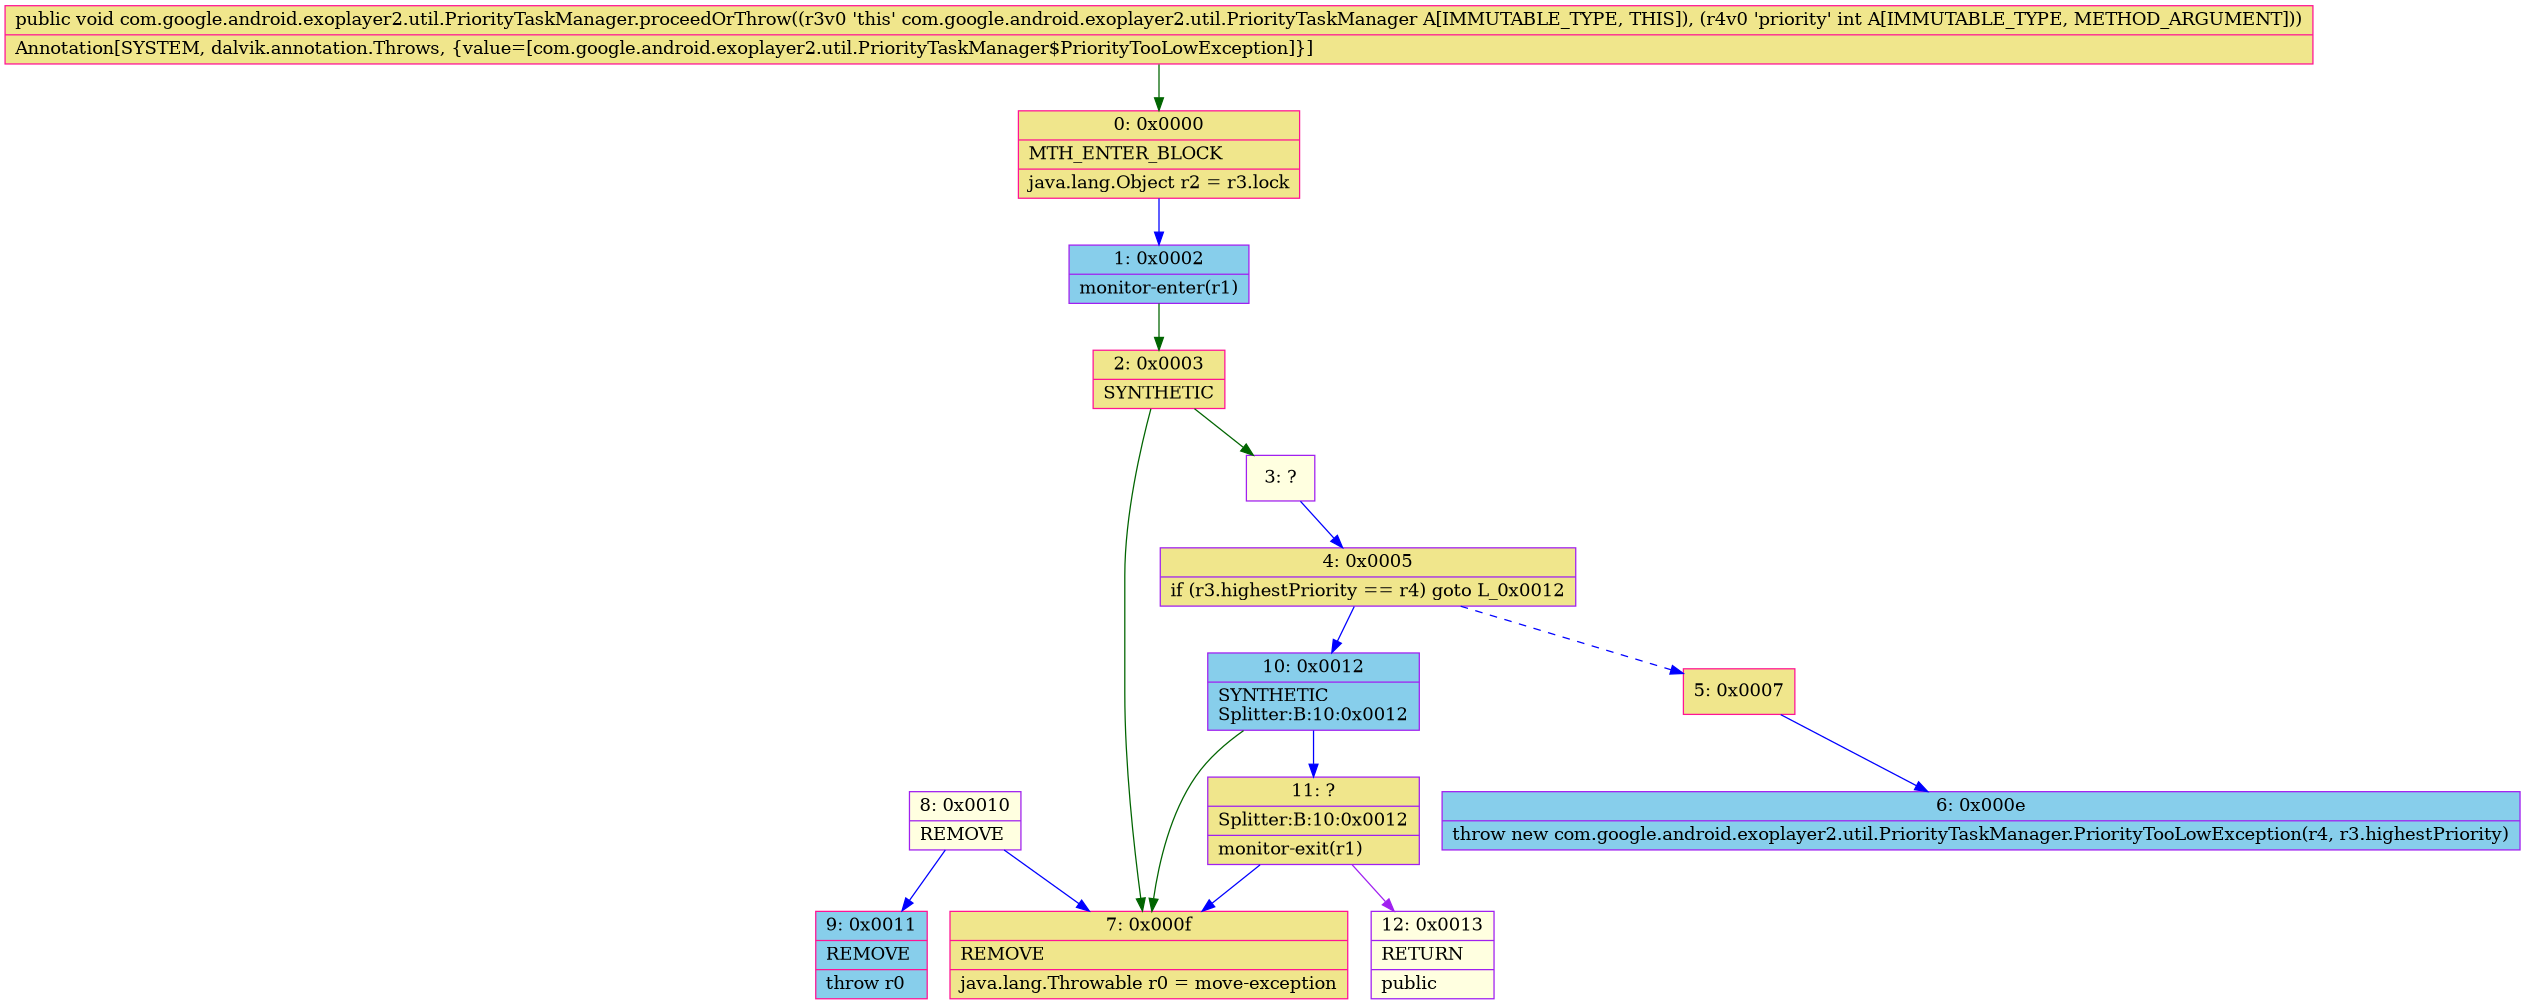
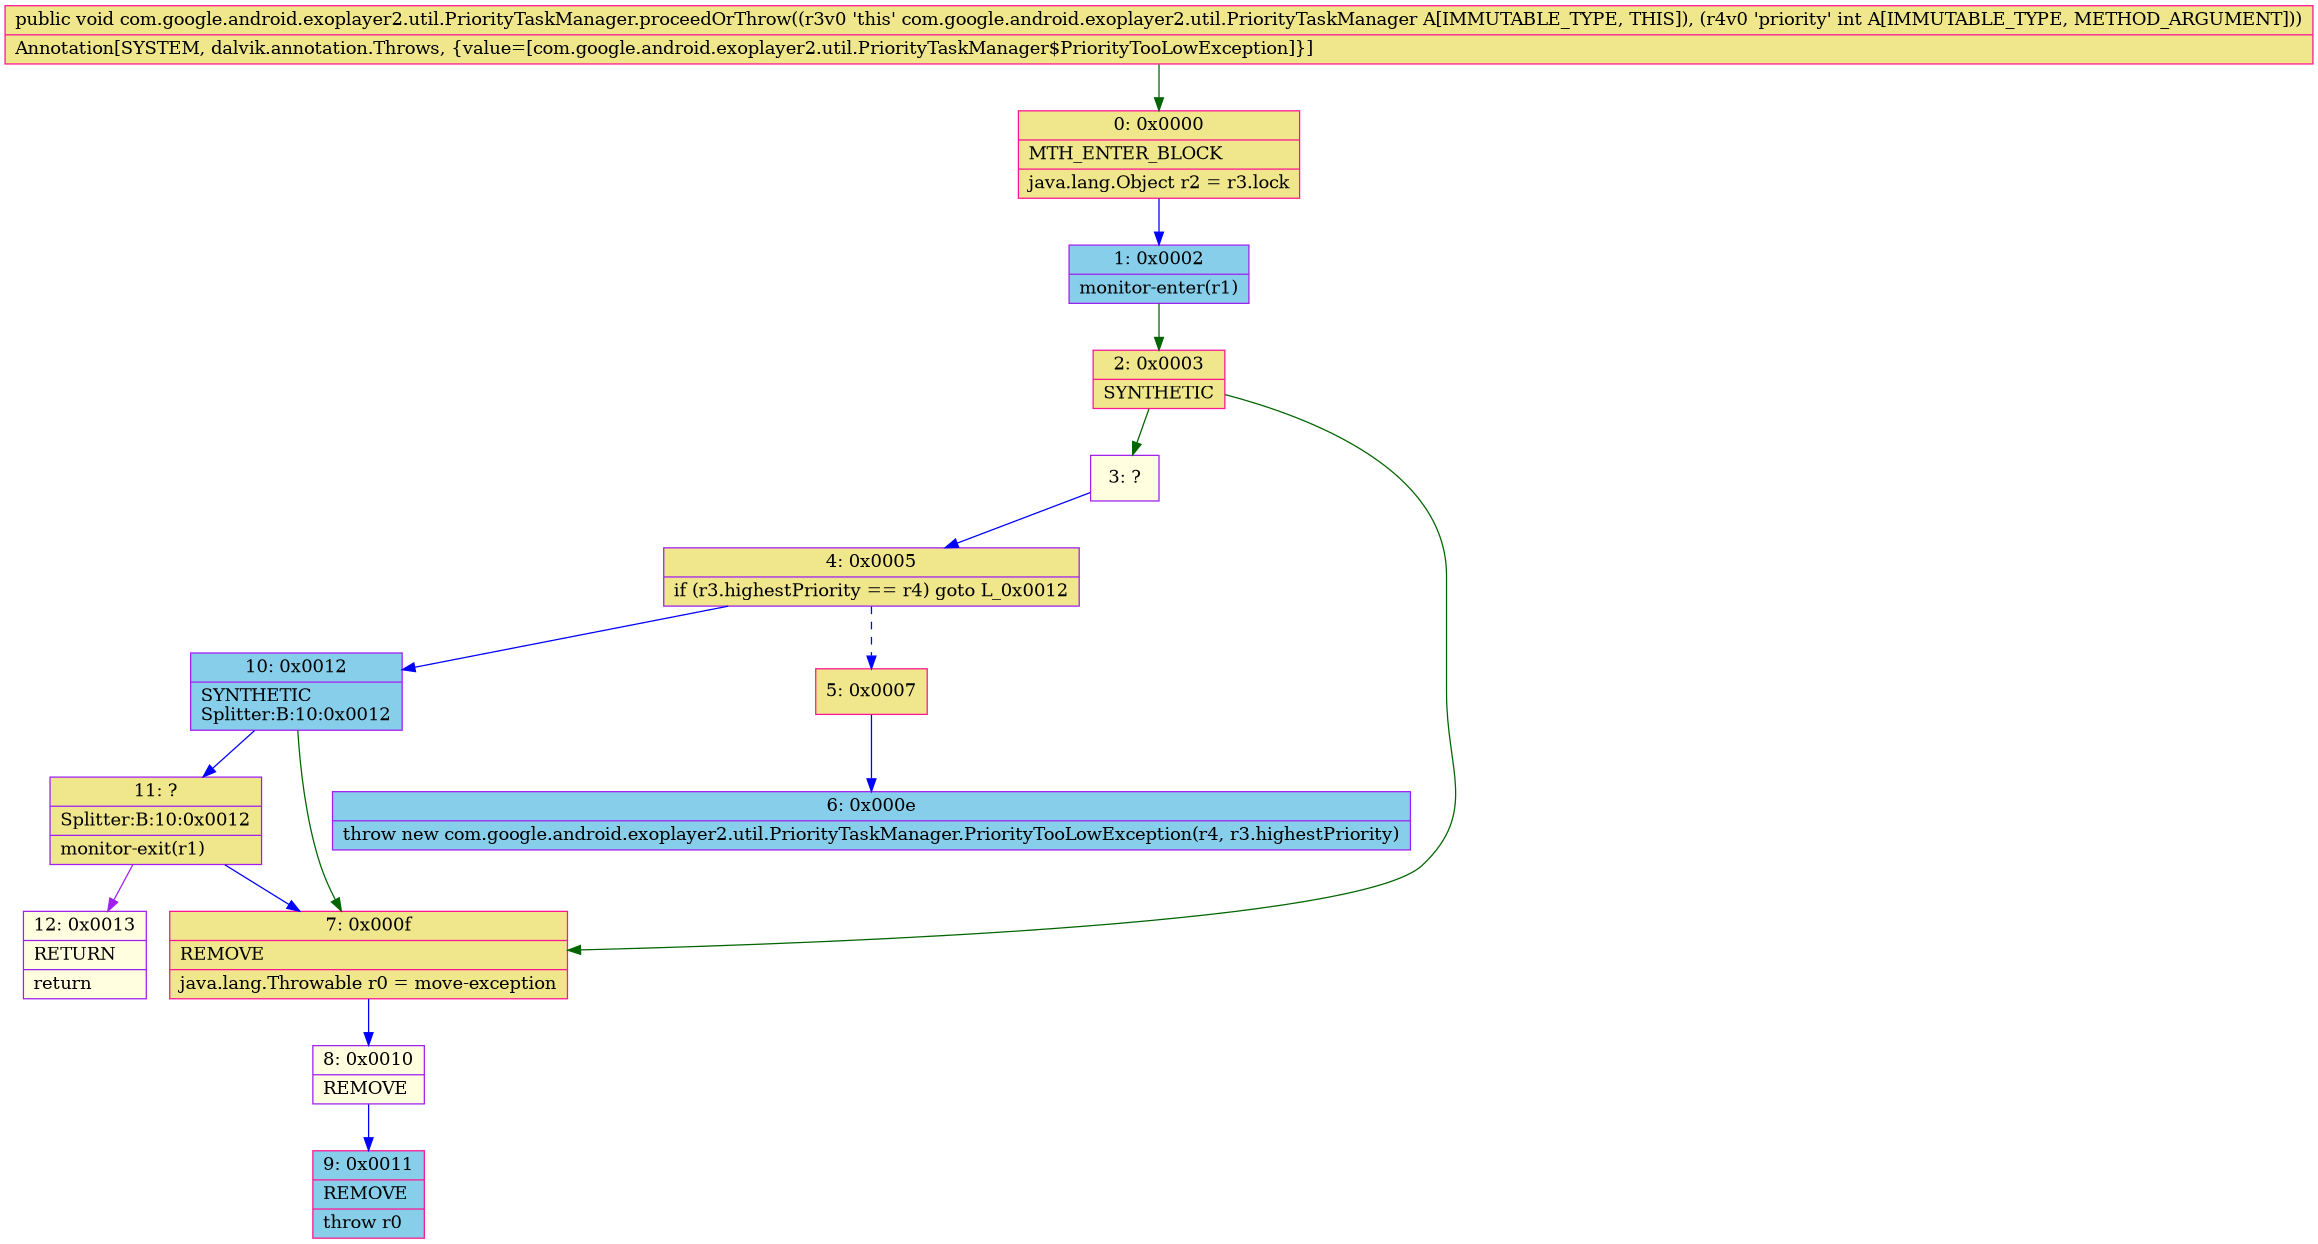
edge "8: 0x0010" -> "7: 0x000f": reversed
node "12: 0x0013": text "public" -> "return"
